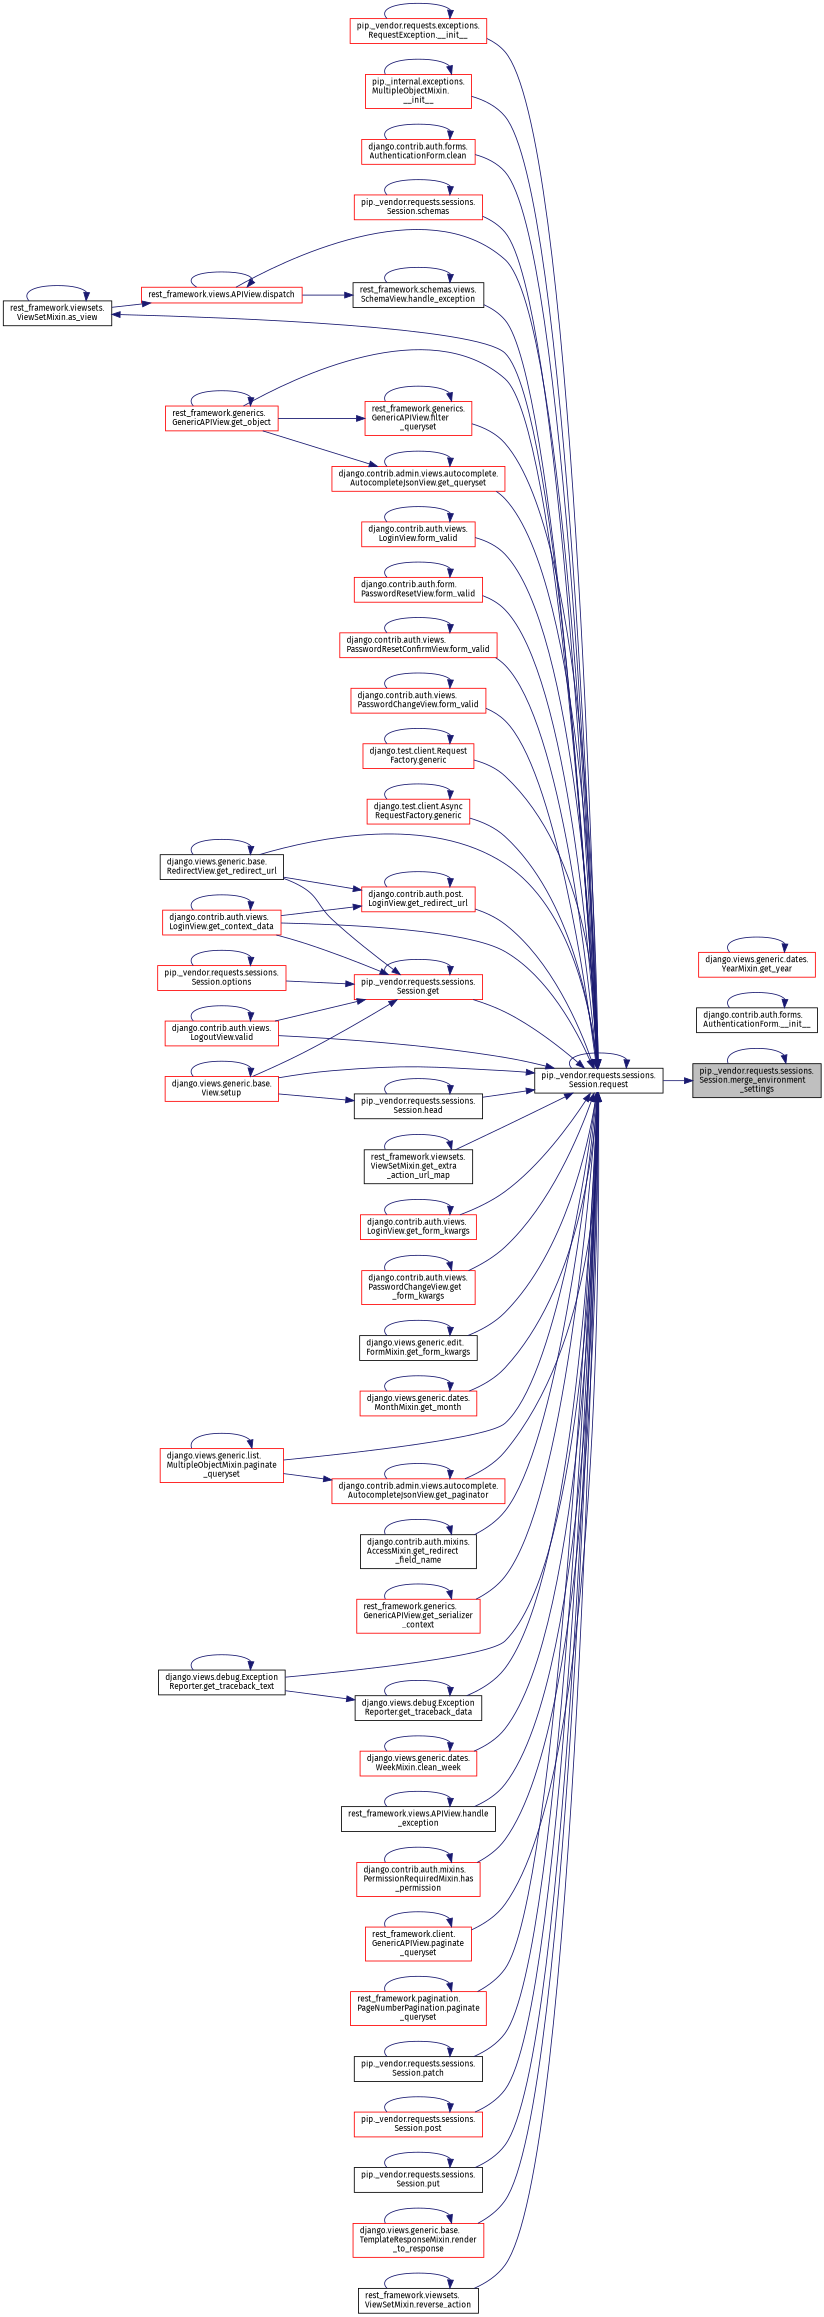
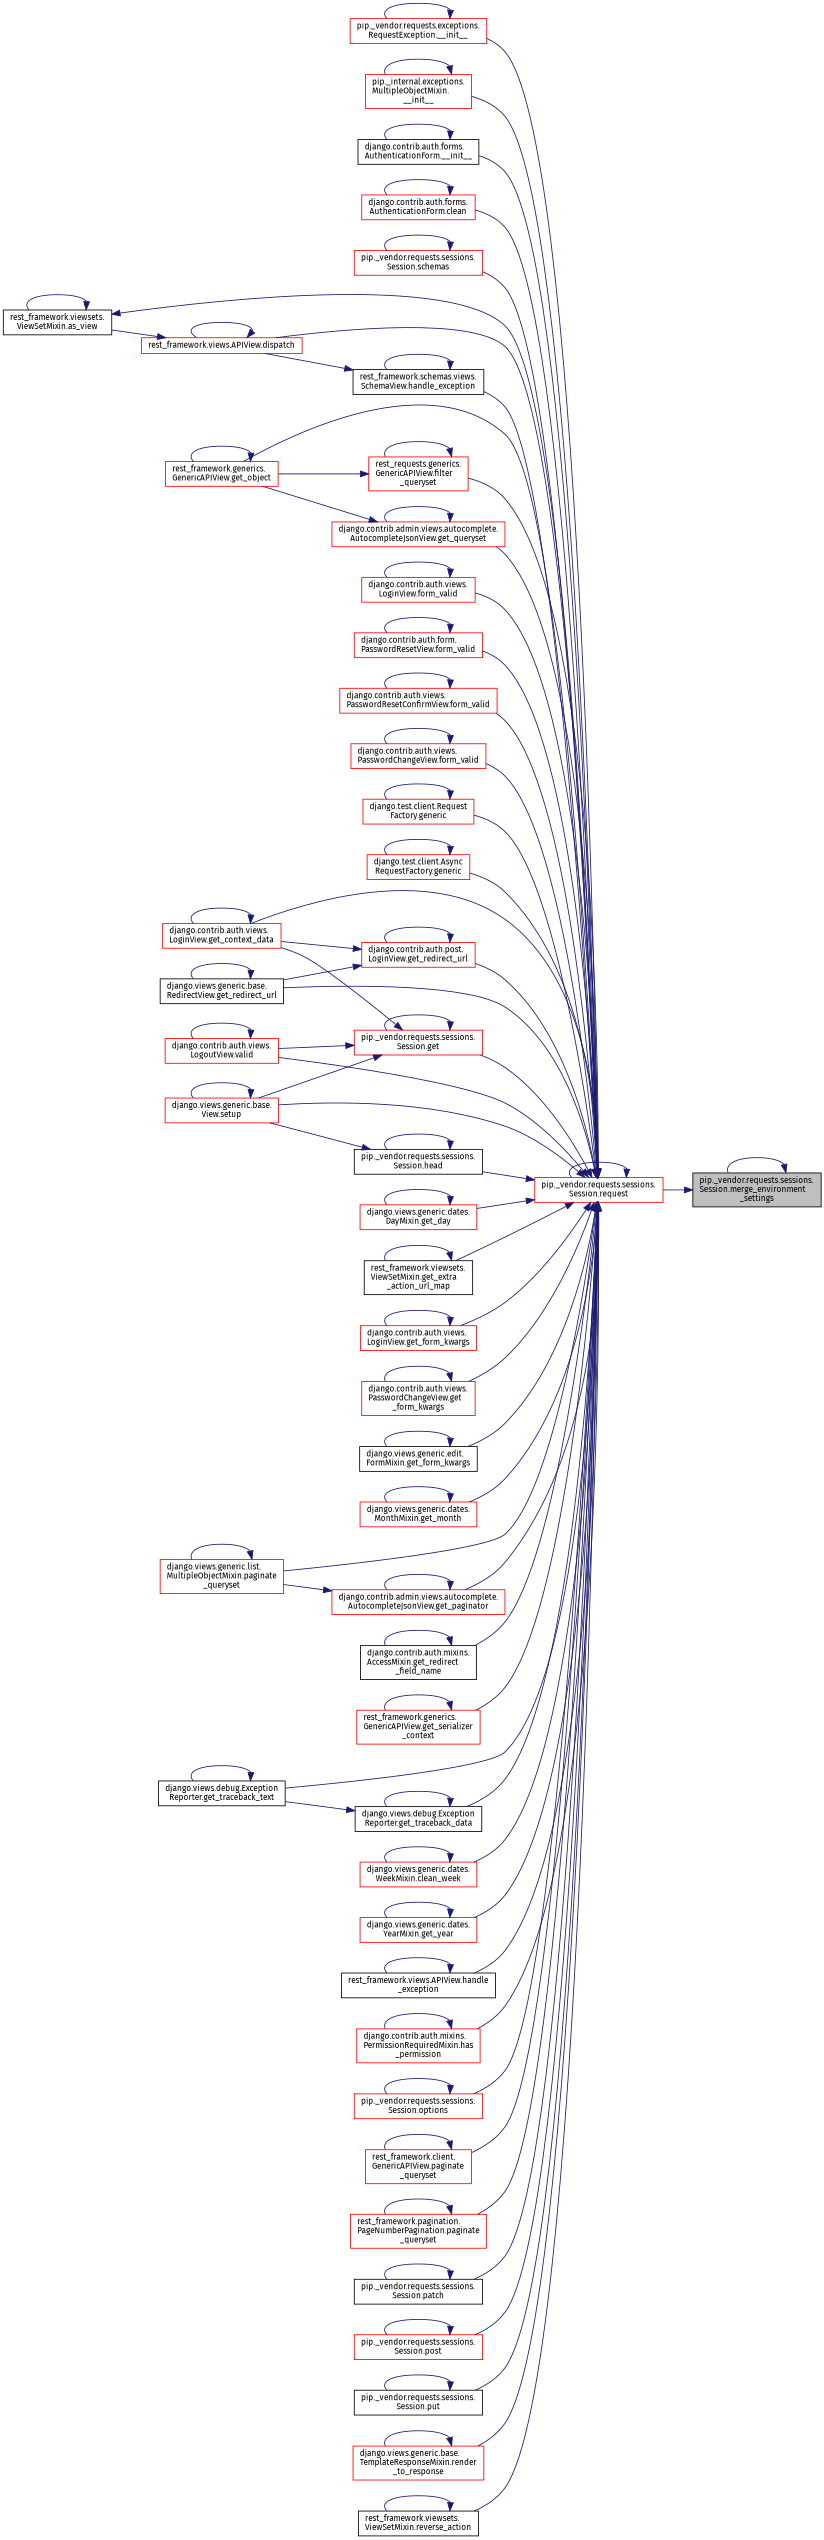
node "rest_framework.generics. GenericAPIView.filter _queryset": label "rest_framework.generics. GenericAPIView.filter _queryset" -> "rest_requests.generics. GenericAPIView.filter _queryset"
edge "django.contrib.auth.forms. AuthenticationForm.__init__" -> "pip._vendor.requests.sessions. Session.request": added
edge "django.views.generic.base. RedirectView.get_redirect_url" -> "pip._vendor.requests.sessions. Session.get": removed
edge "pip._vendor.requests.sessions. Session.options" -> "pip._vendor.requests.sessions. Session.get": now "pip._vendor.requests.sessions. Session.options" -> "pip._vendor.requests.sessions. Session.request"
node "pip._vendor.requests.sessions. Session.request": color black -> red
node "django.views.generic.dates. DayMixin.get_day": added
edge "django.views.generic.dates. YearMixin.get_year" -> "pip._vendor.requests.sessions. Session.request": added
